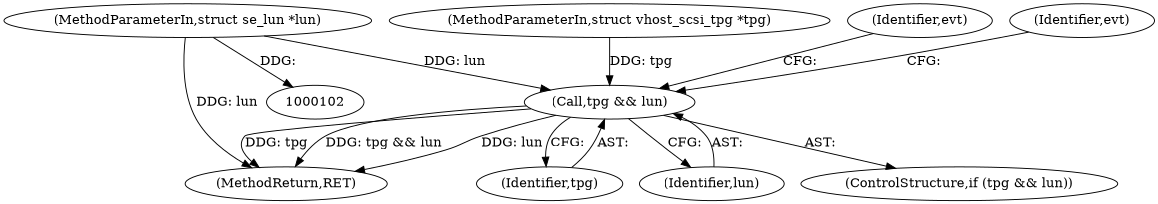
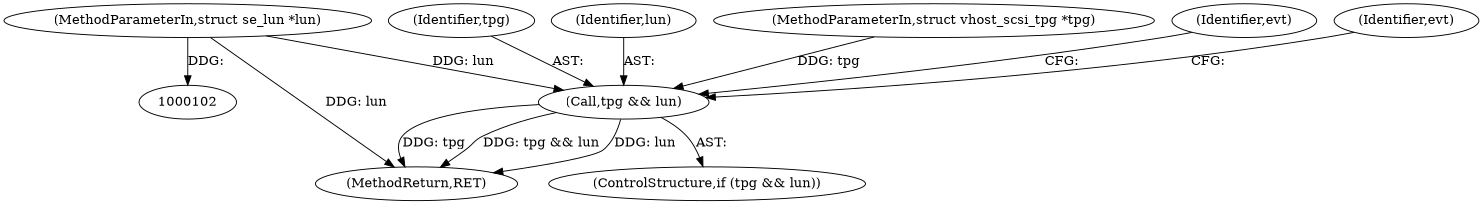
edge "(Call,tpg && lun)" -> "(Identifier,tpg)": removed, label "CFG:"
edge "(Call,tpg && lun)" -> "(Identifier,lun)": removed, label "CFG:"
